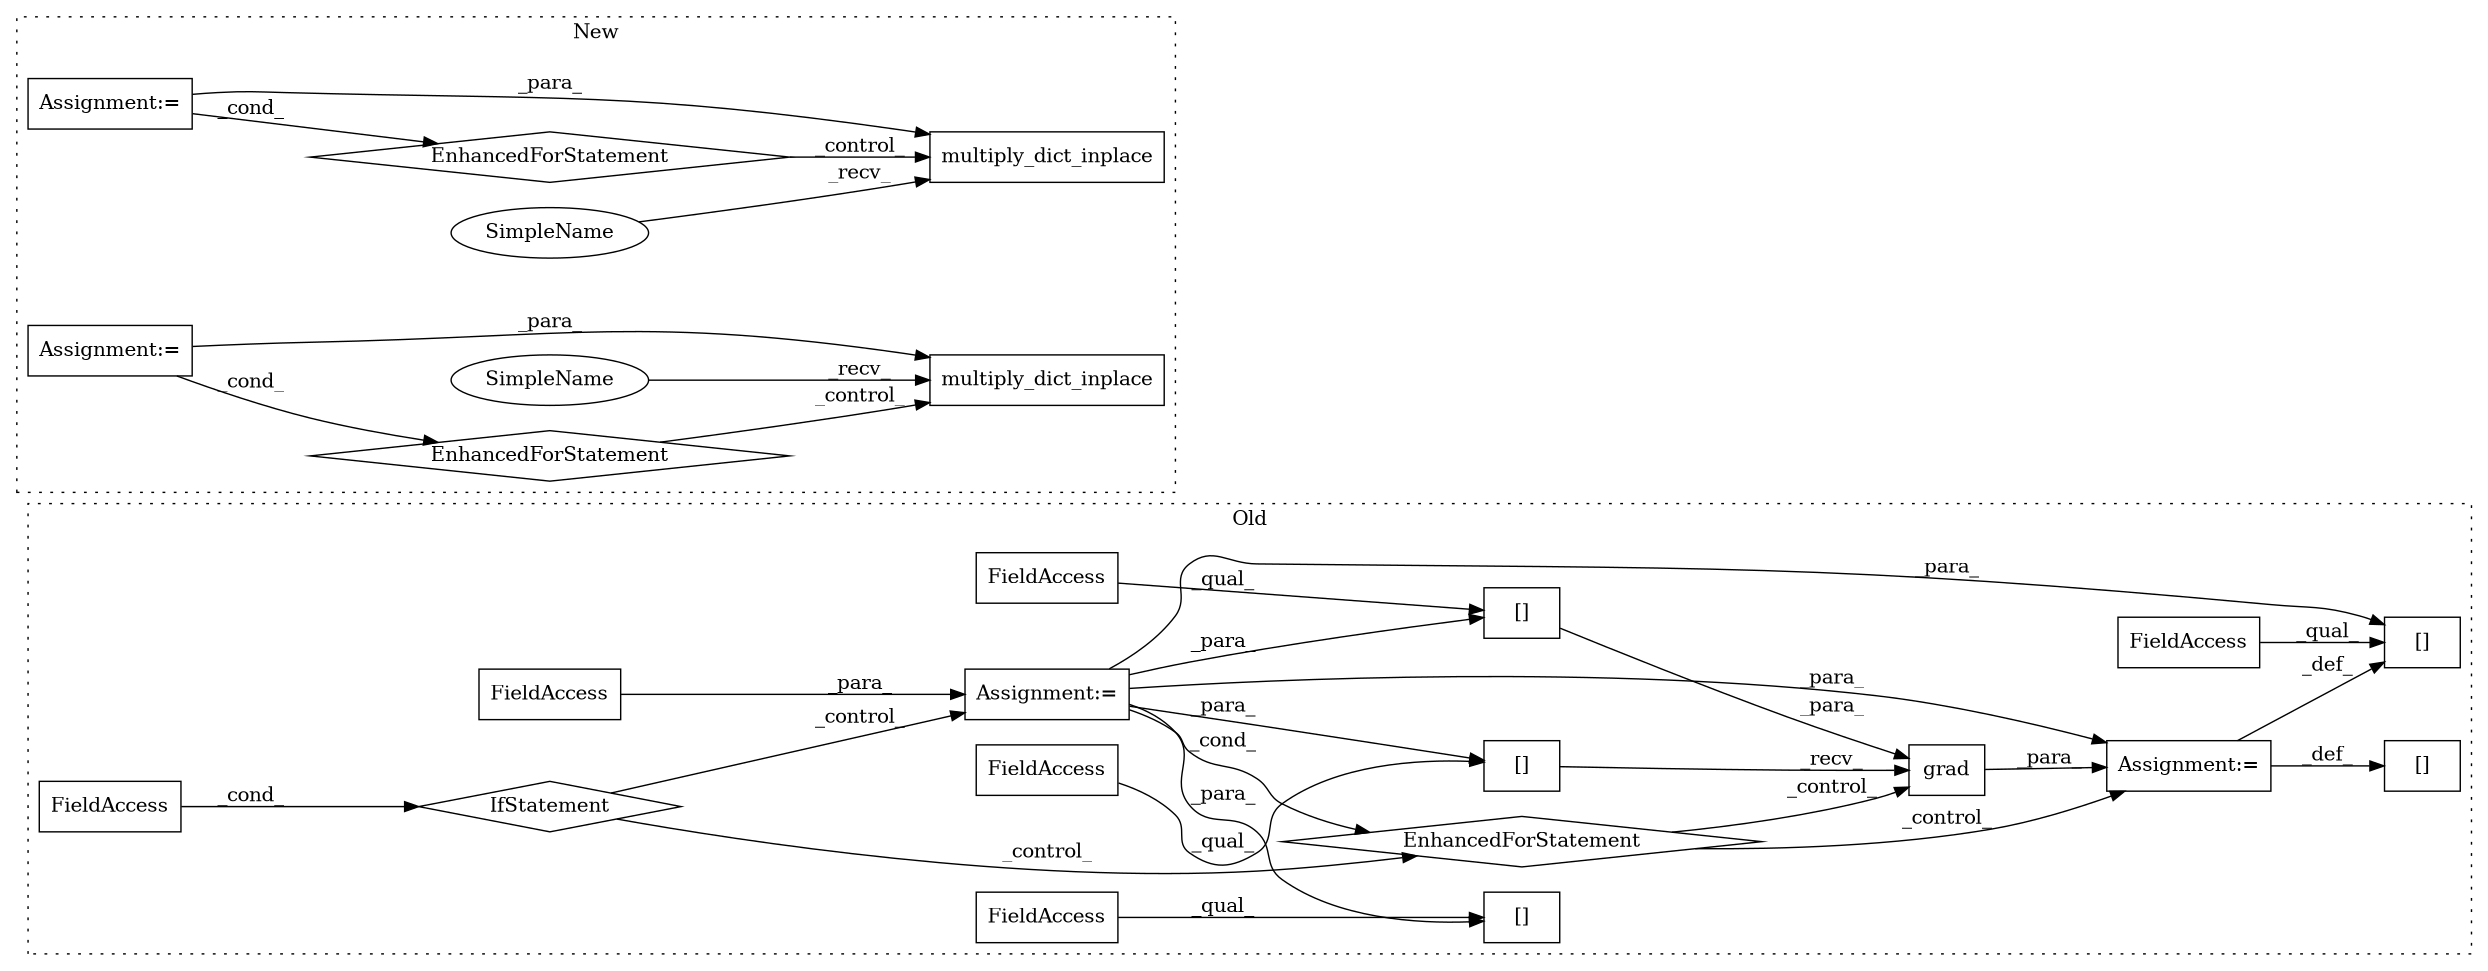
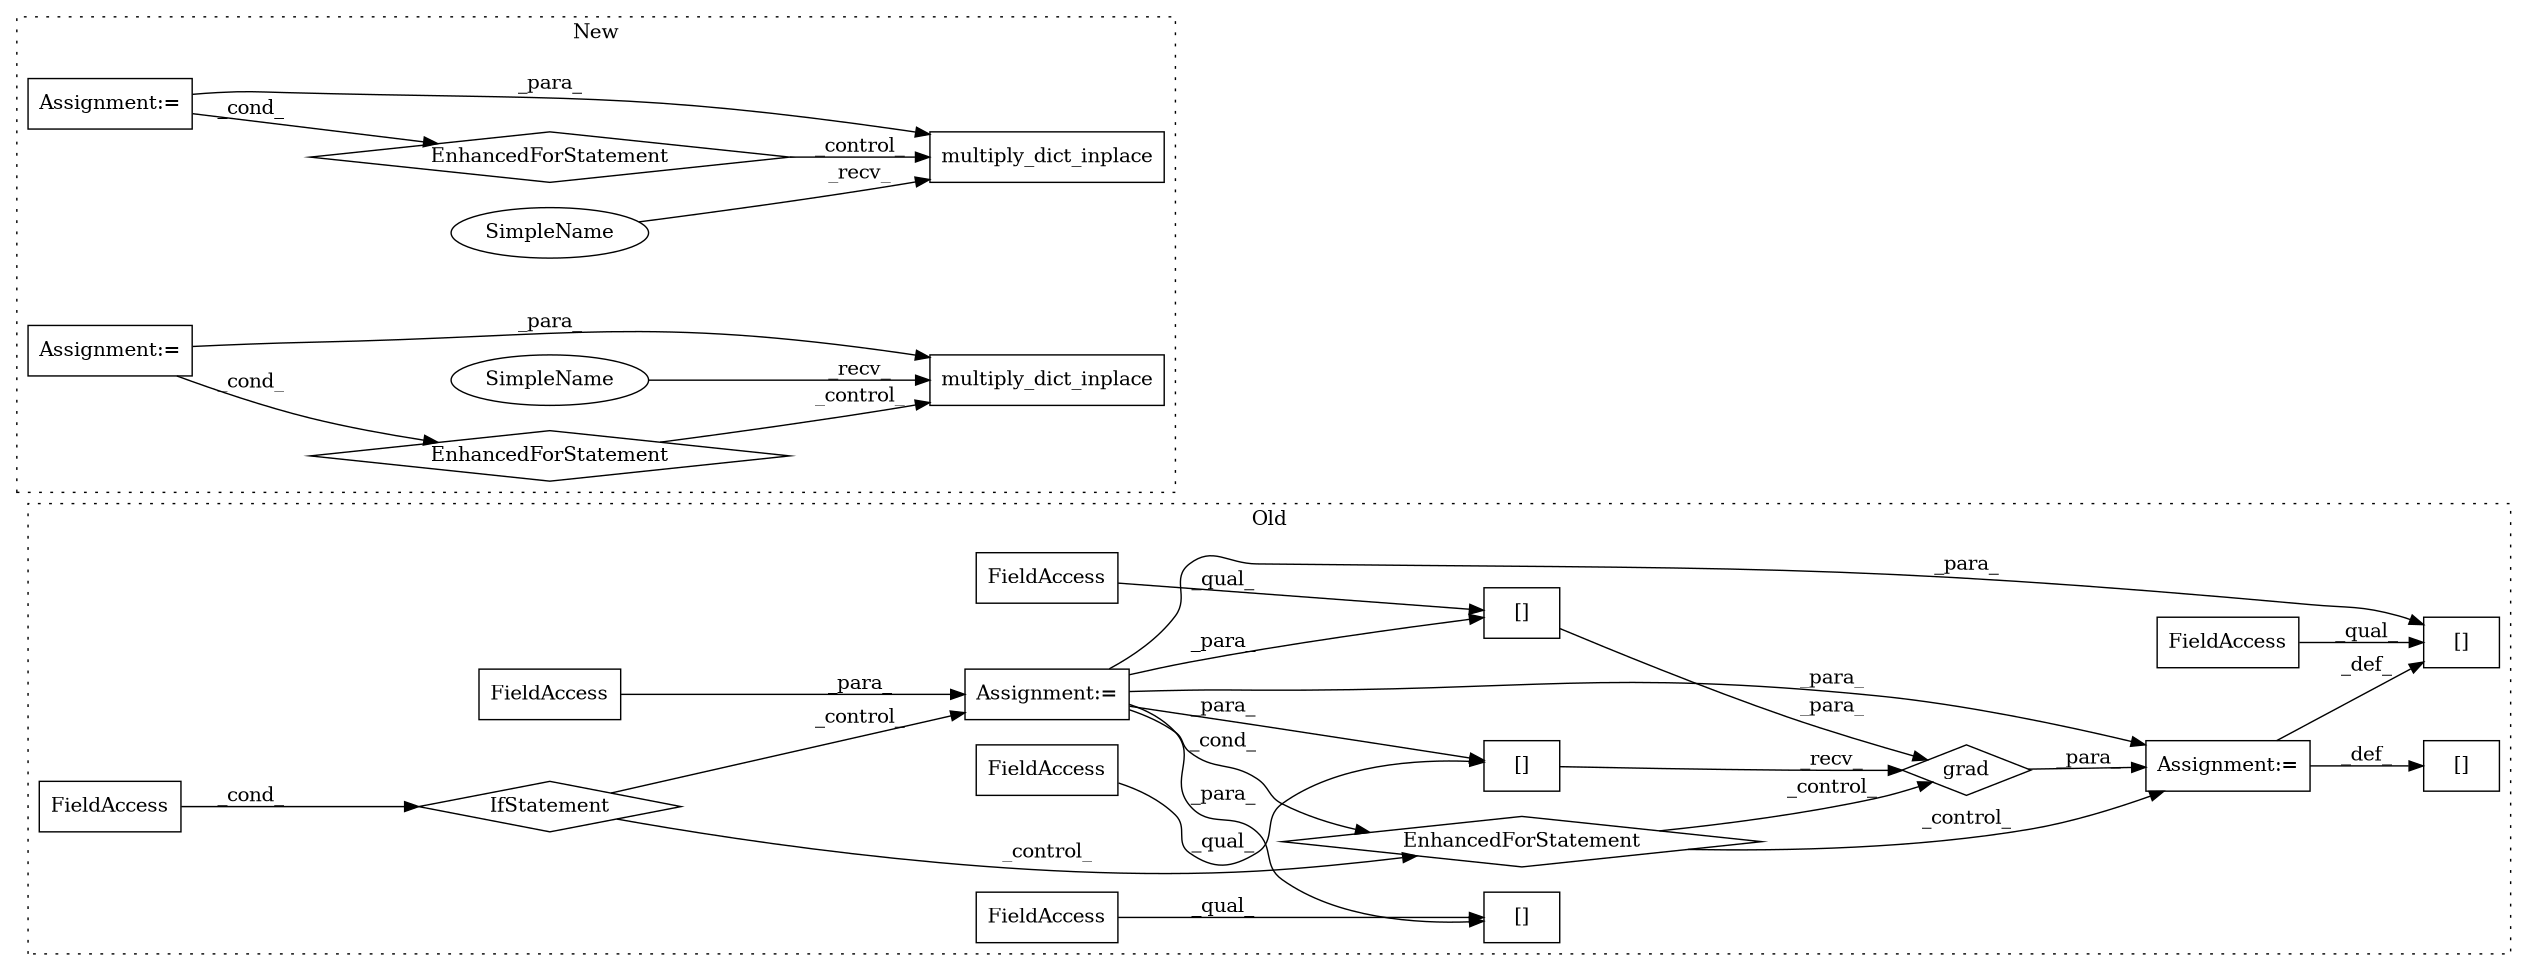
node "grad": shape box -> diamond
